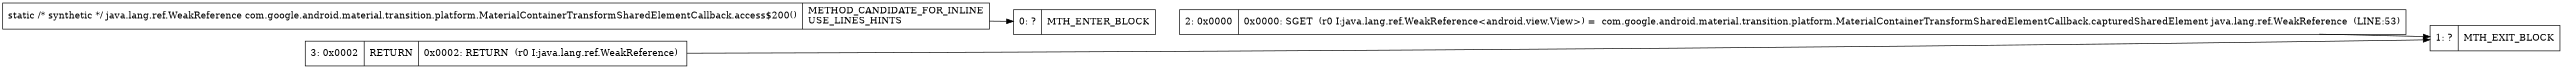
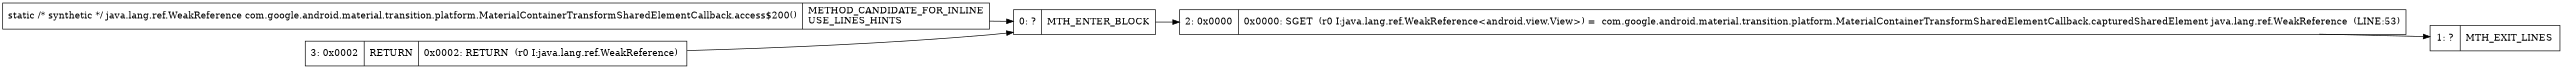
edge "0: ?" -> "2: 0x0000": added
node "1: ?": text "MTH_EXIT_BLOCK" -> "MTH_EXIT_LINES"
edge "3: 0x0002" -> "1: ?": now "3: 0x0002" -> "0: ?"
